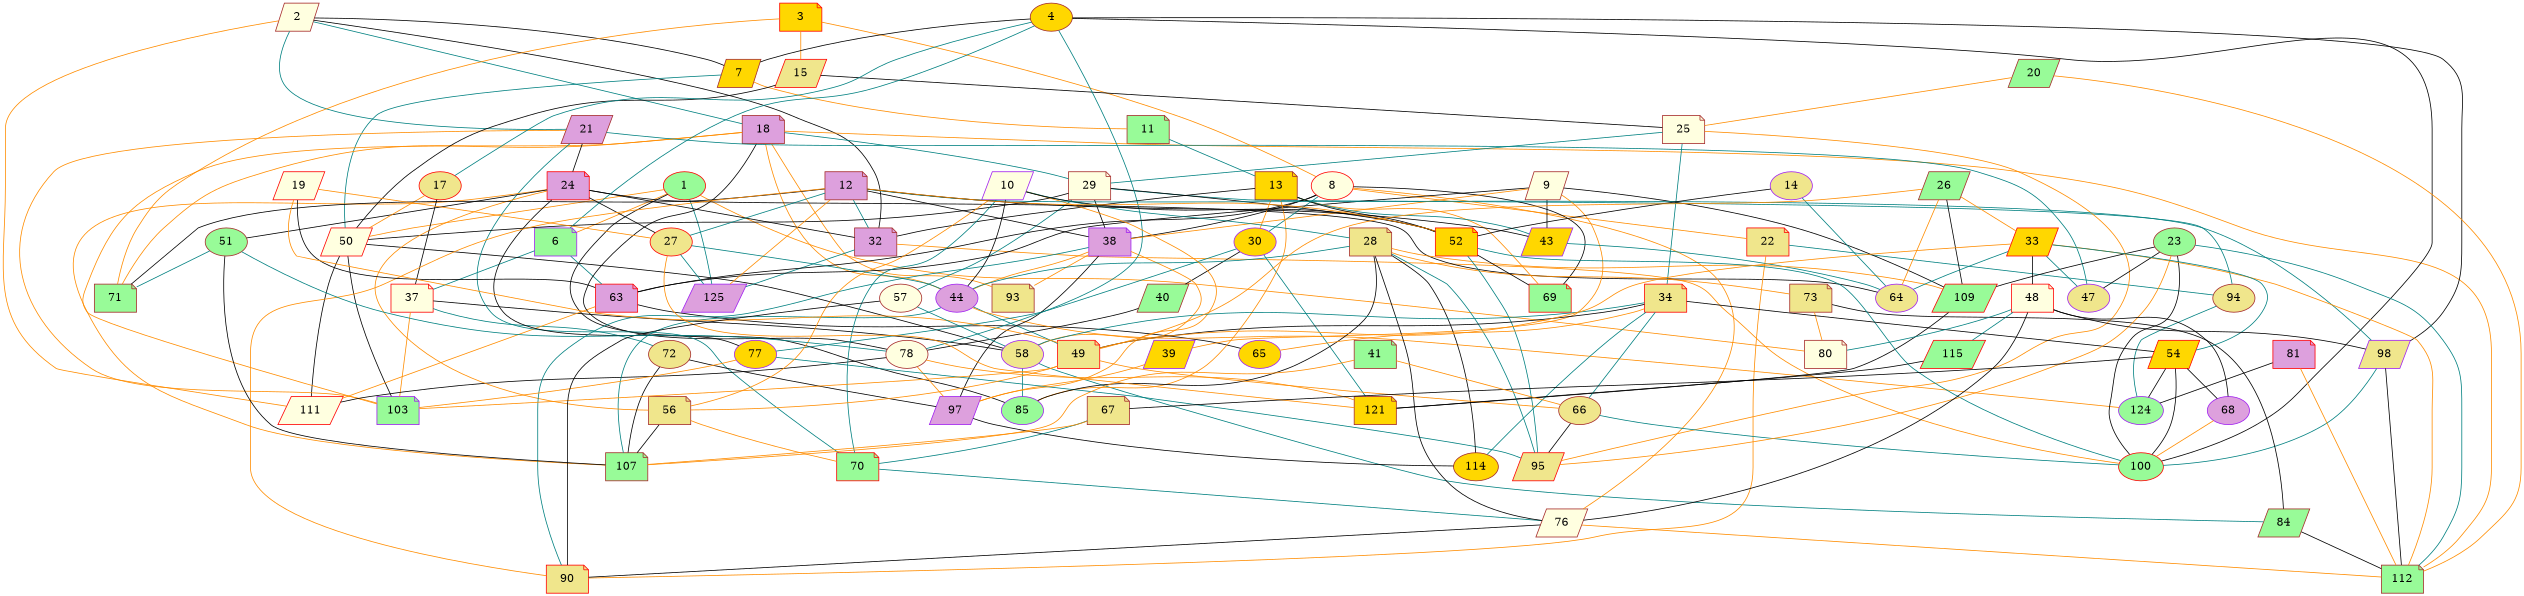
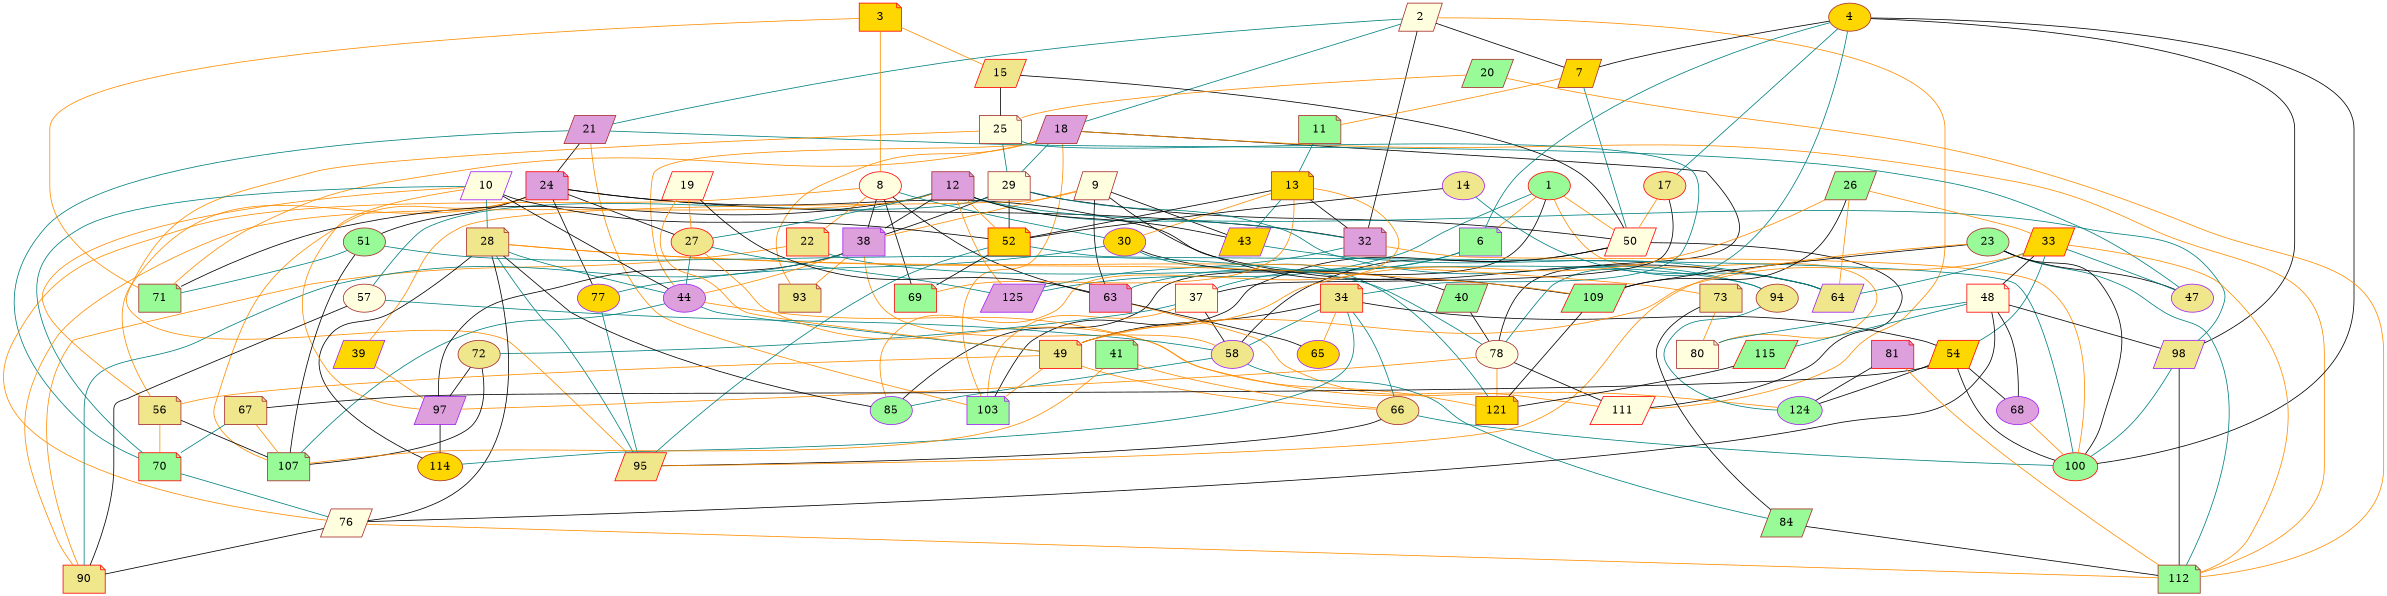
node "18": shape note -> parallelogram
node "64": shape ellipse -> parallelogram
edge "77" -- "103": removed
